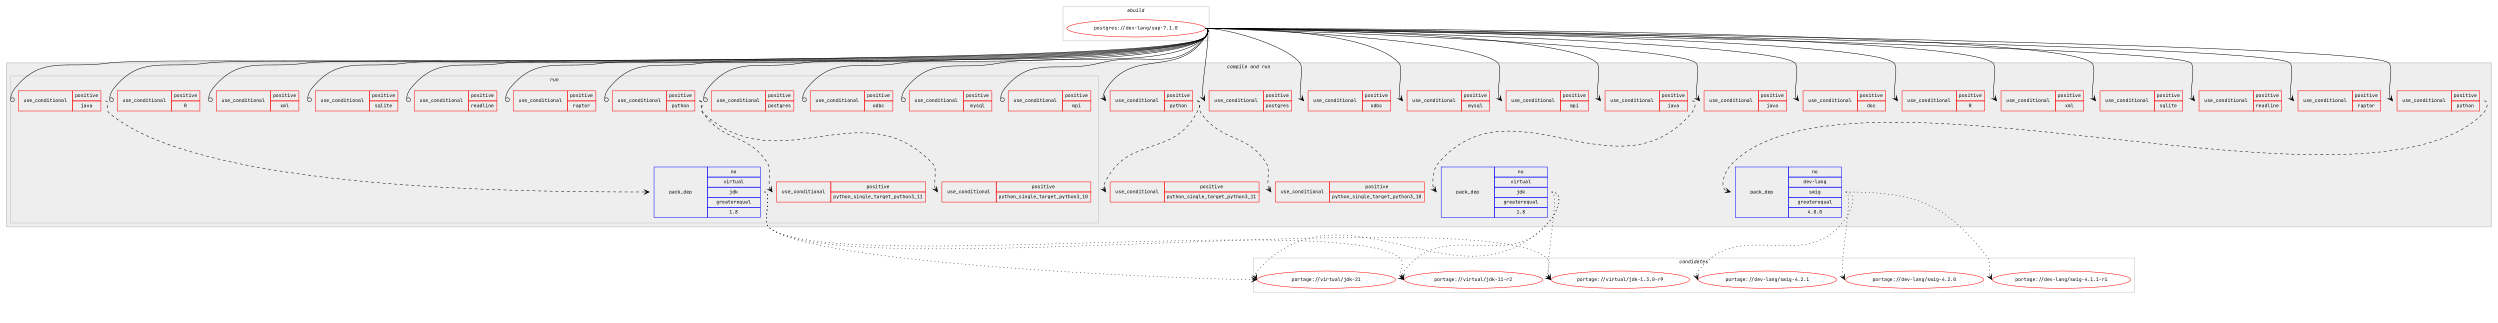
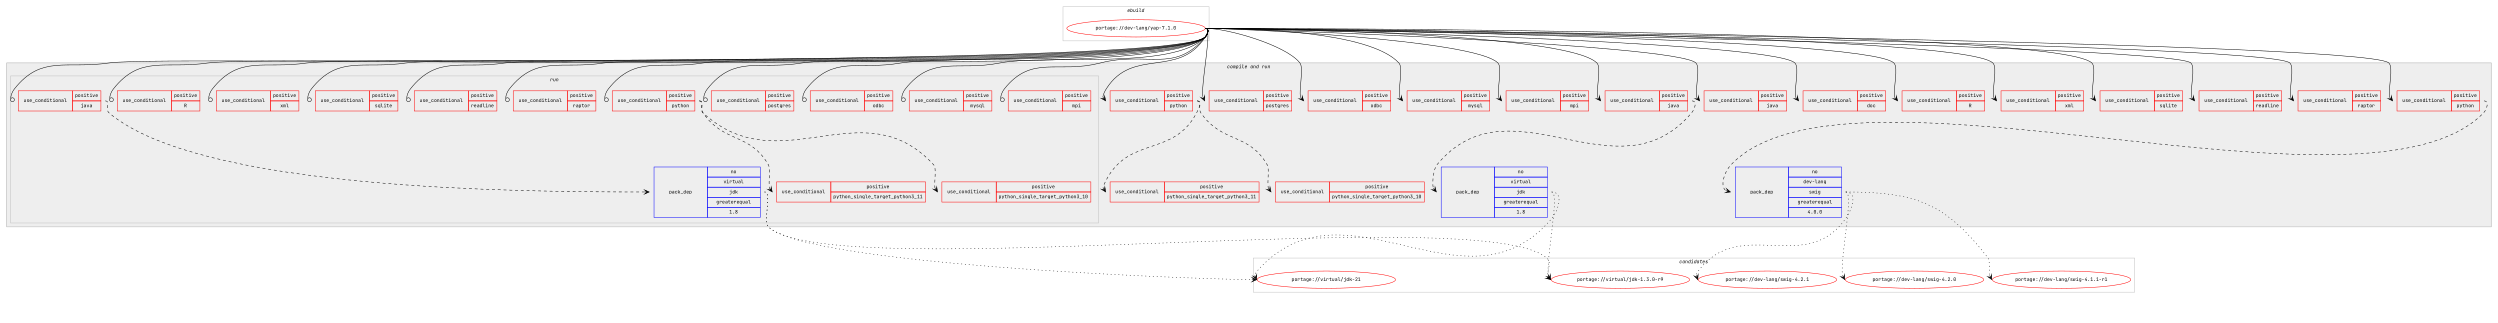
node "postgres://dev-lang/yap-7.1.0": label "postgres://dev-lang/yap-7.1.0" -> "portage://dev-lang/yap-7.1.0"
node "portage://virtual/jdk-11-r2": removed
